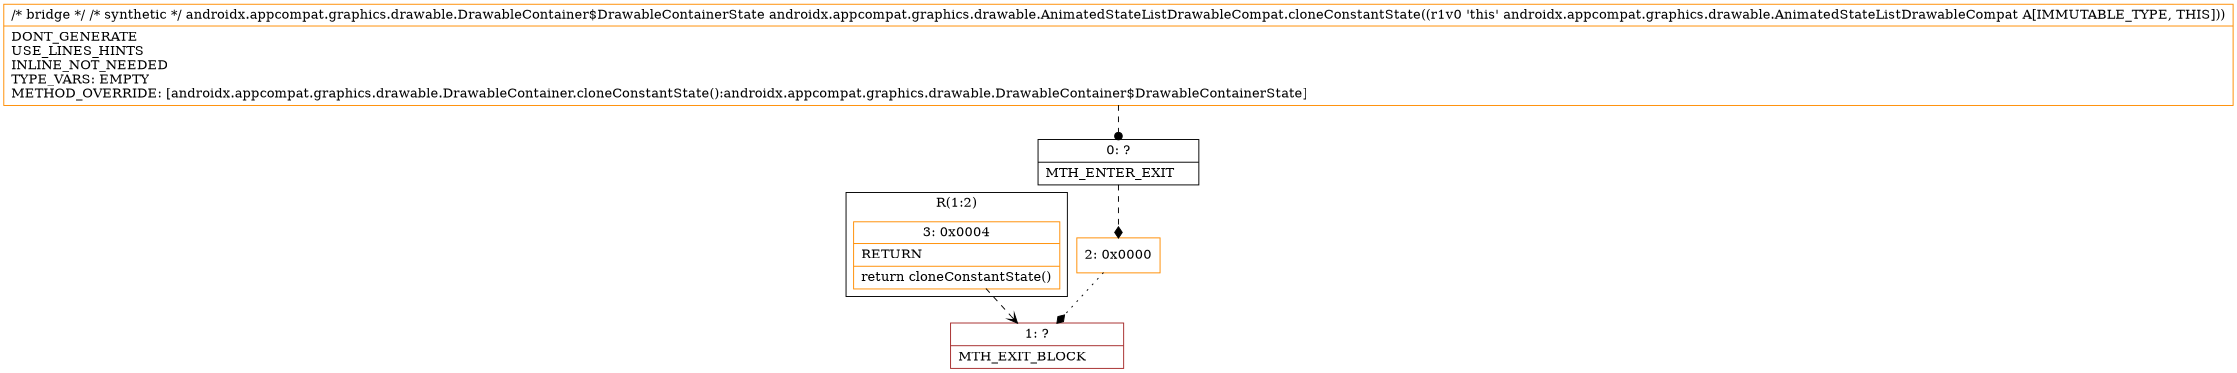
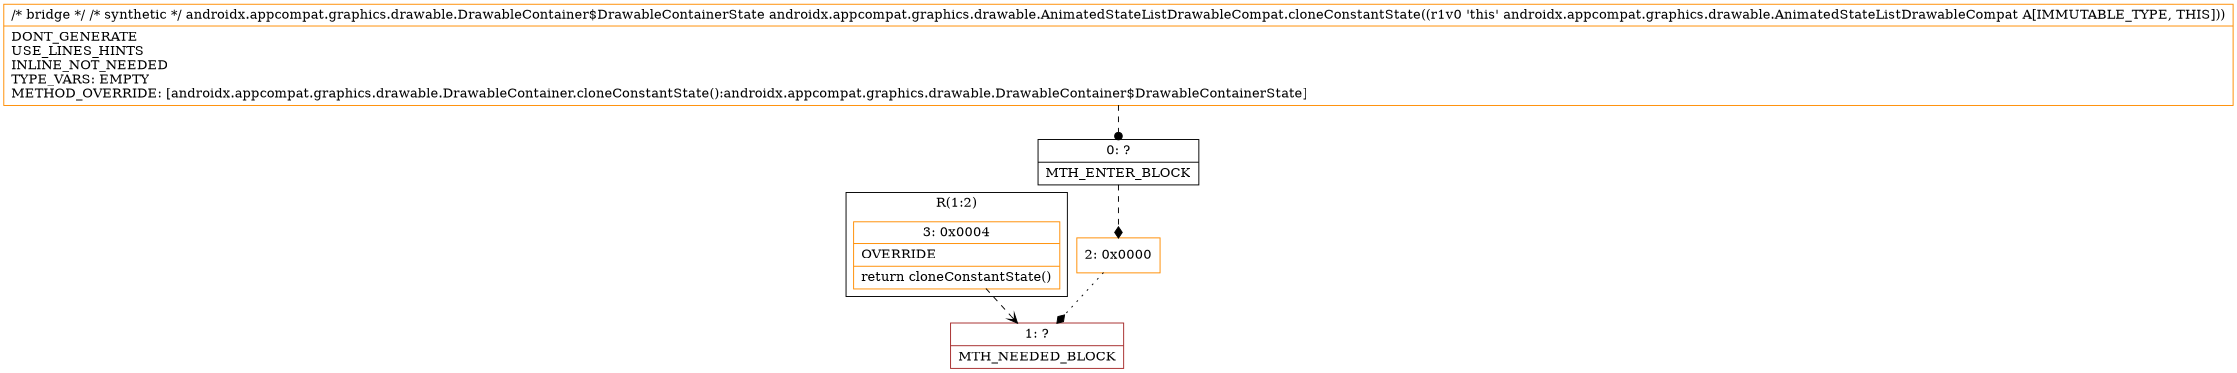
node "0: ?": text "MTH_ENTER_EXIT" -> "MTH_ENTER_BLOCK"
node "3: 0x0004": text "RETURN" -> "OVERRIDE"
node "1: ?": text "MTH_EXIT_BLOCK" -> "MTH_NEEDED_BLOCK"
